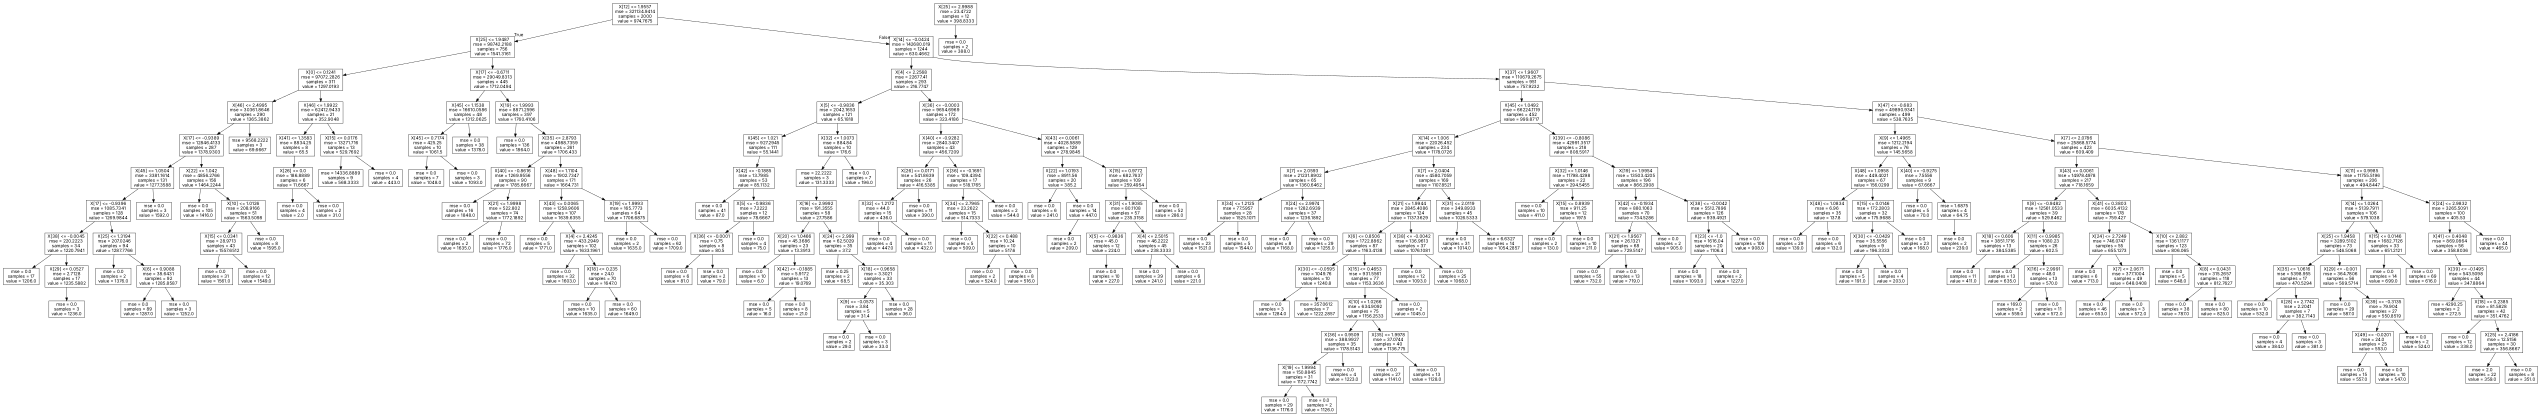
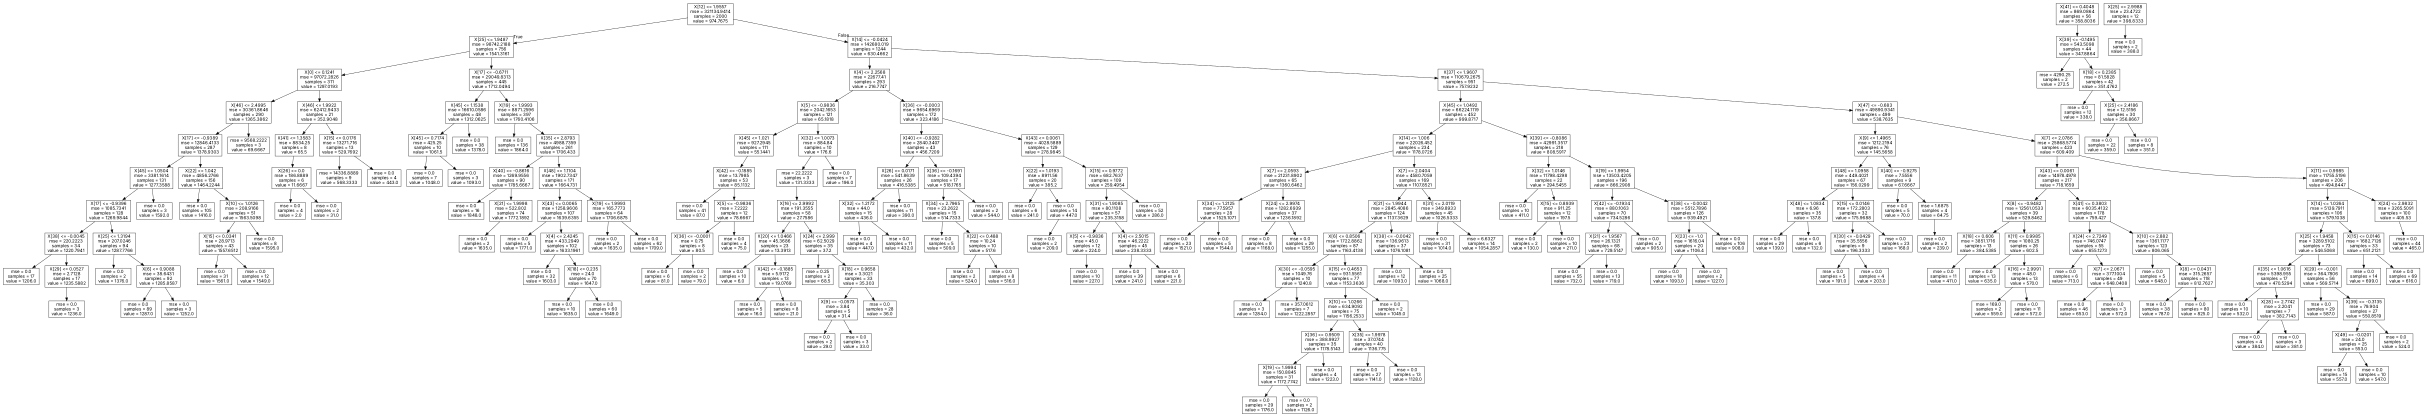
edge "X[24] <= 2.9832 mse = 3265.5091 samples = 100 value = 405.53" -> "X[41] <= 0.4048 mse = 869.0864 samples = 56 value = 358.8036": removed
node "mse = 0.0 samples = 72 value = 1776.0": removed
node "X[11] <= 0.9985 mse = 1080.23 samples = 26 value = 602.5": label "X[11] <= 0.9985 mse = 1080.23 samples = 26 value = 602.5" -> "X[11] <= 0.9985 mse = 1080.25 samples = 26 value = 602.5"
node "mse = 2.0 samples = 22 value = 359.0": label "mse = 2.0 samples = 22 value = 359.0" -> "mse = 0.0 samples = 22 value = 359.0"
